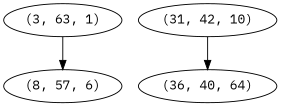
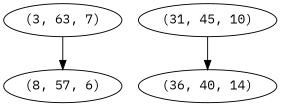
node "(3, 63, 1)": label "(3, 63, 1)" -> "(3, 63, 7)"
node "(31, 42, 10)": label "(31, 42, 10)" -> "(31, 45, 10)"
node "(36, 40, 64)": label "(36, 40, 64)" -> "(36, 40, 14)"
